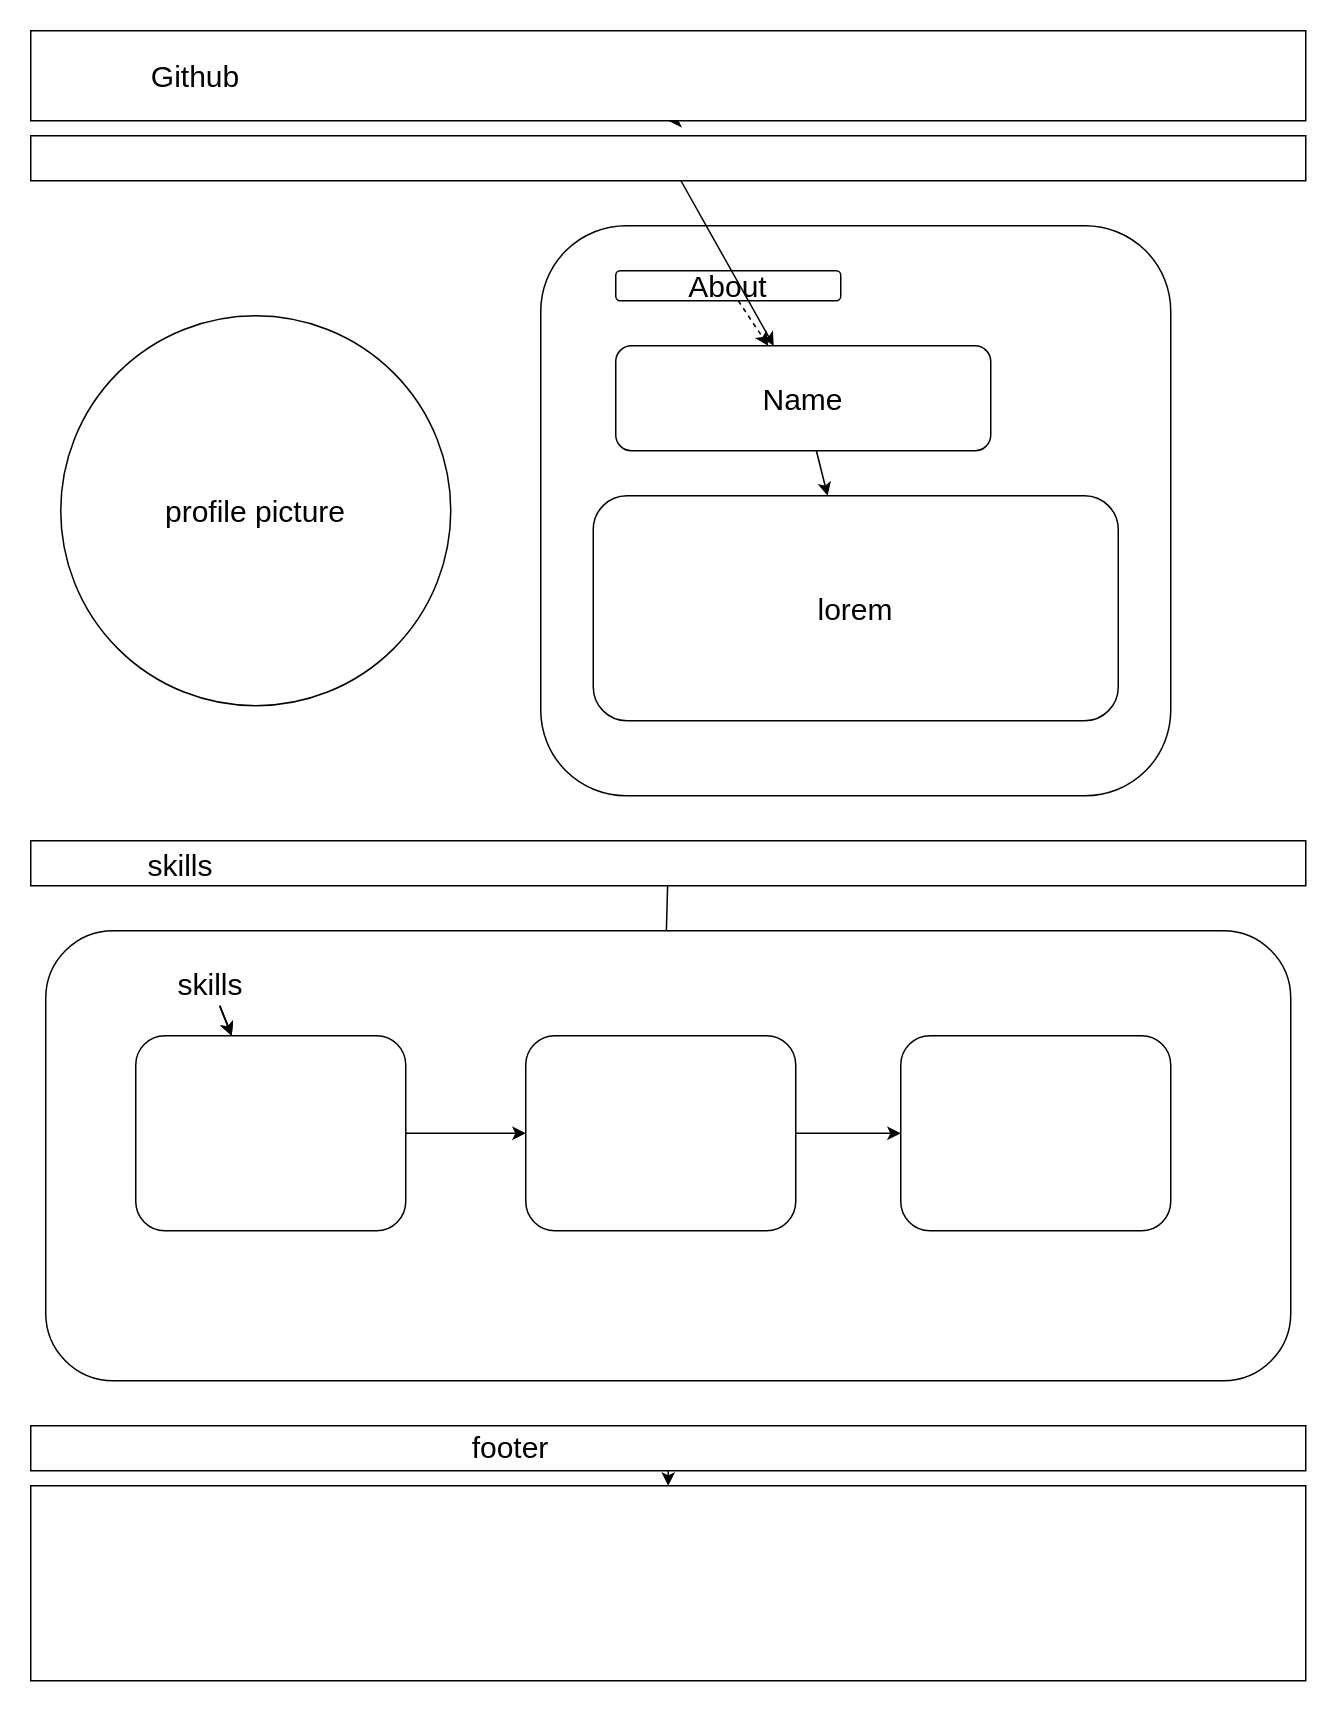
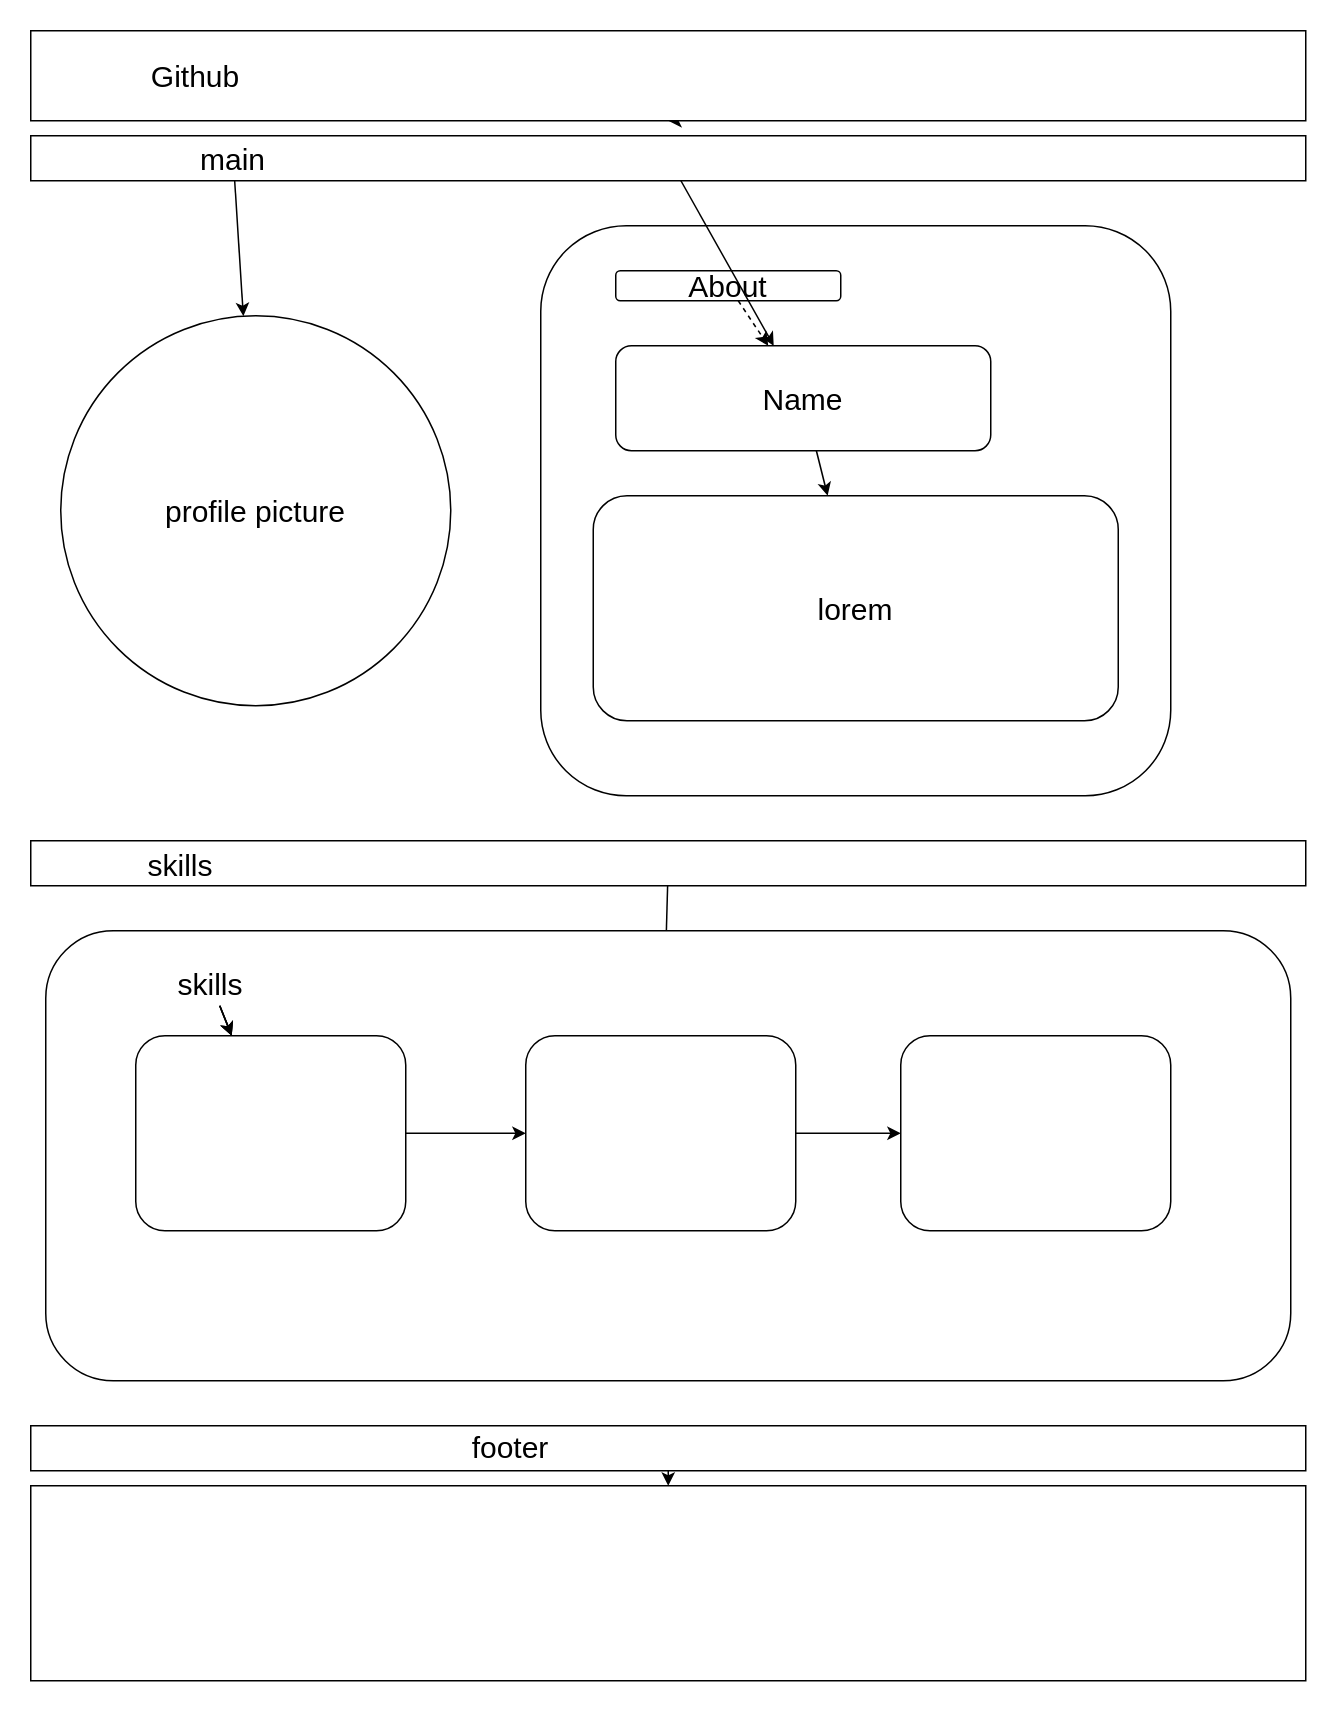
node "main": added
edge "main" -> "profile picture": added
